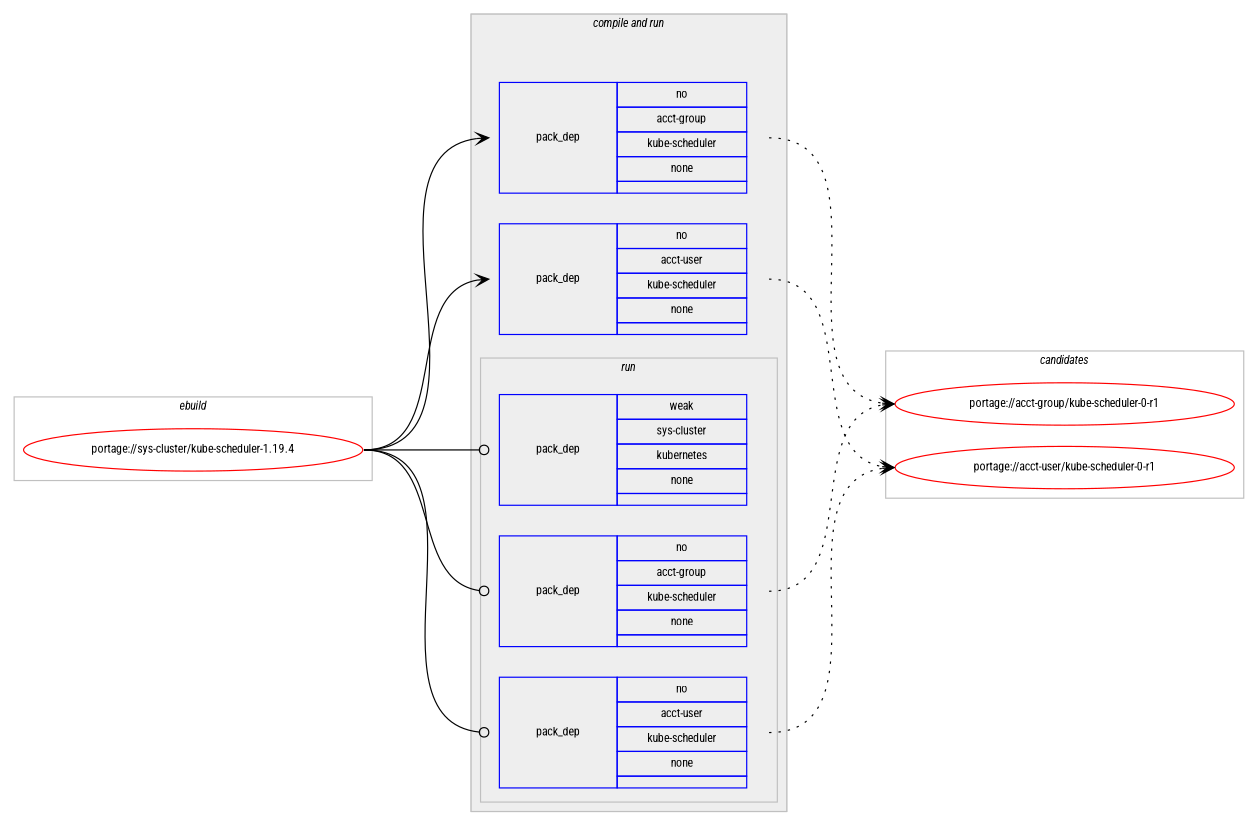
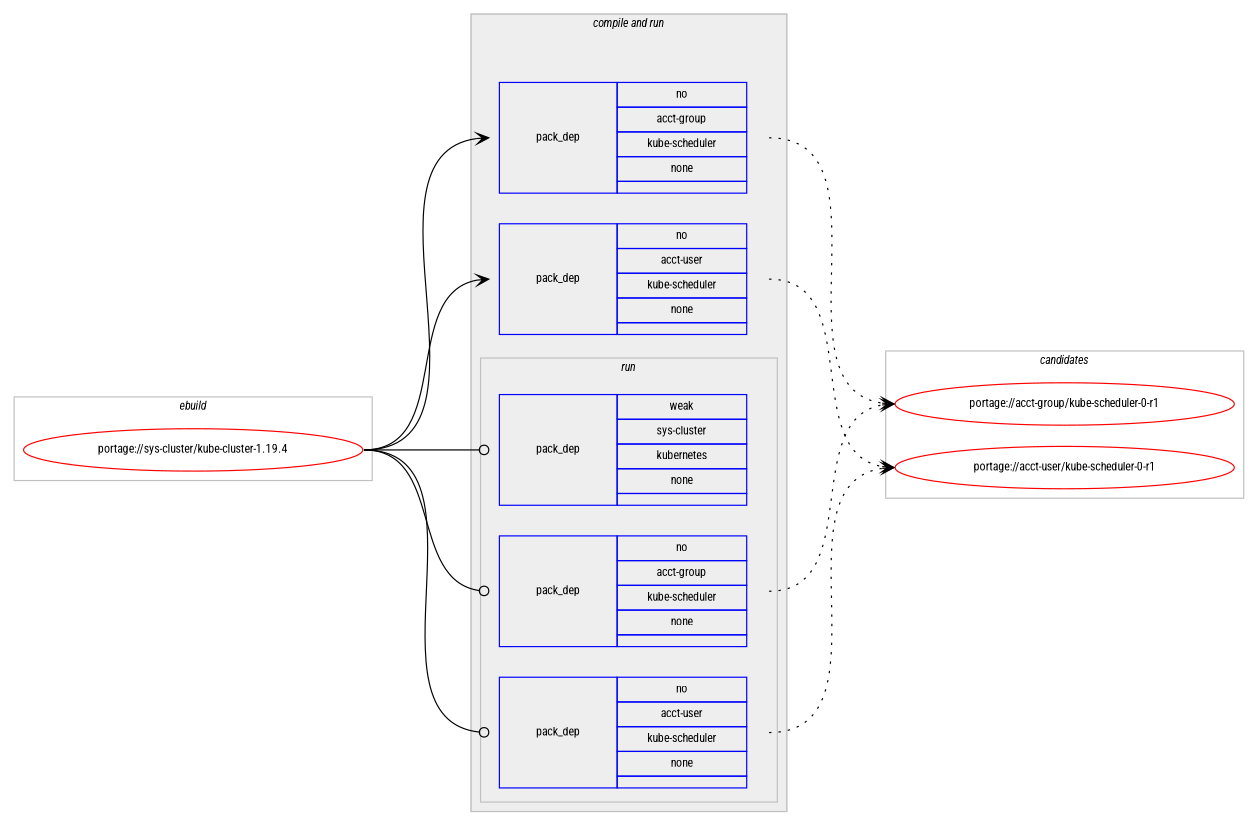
node "portage://sys-cluster/kube-scheduler-1.19.4": label "portage://sys-cluster/kube-scheduler-1.19.4" -> "portage://sys-cluster/kube-cluster-1.19.4"
